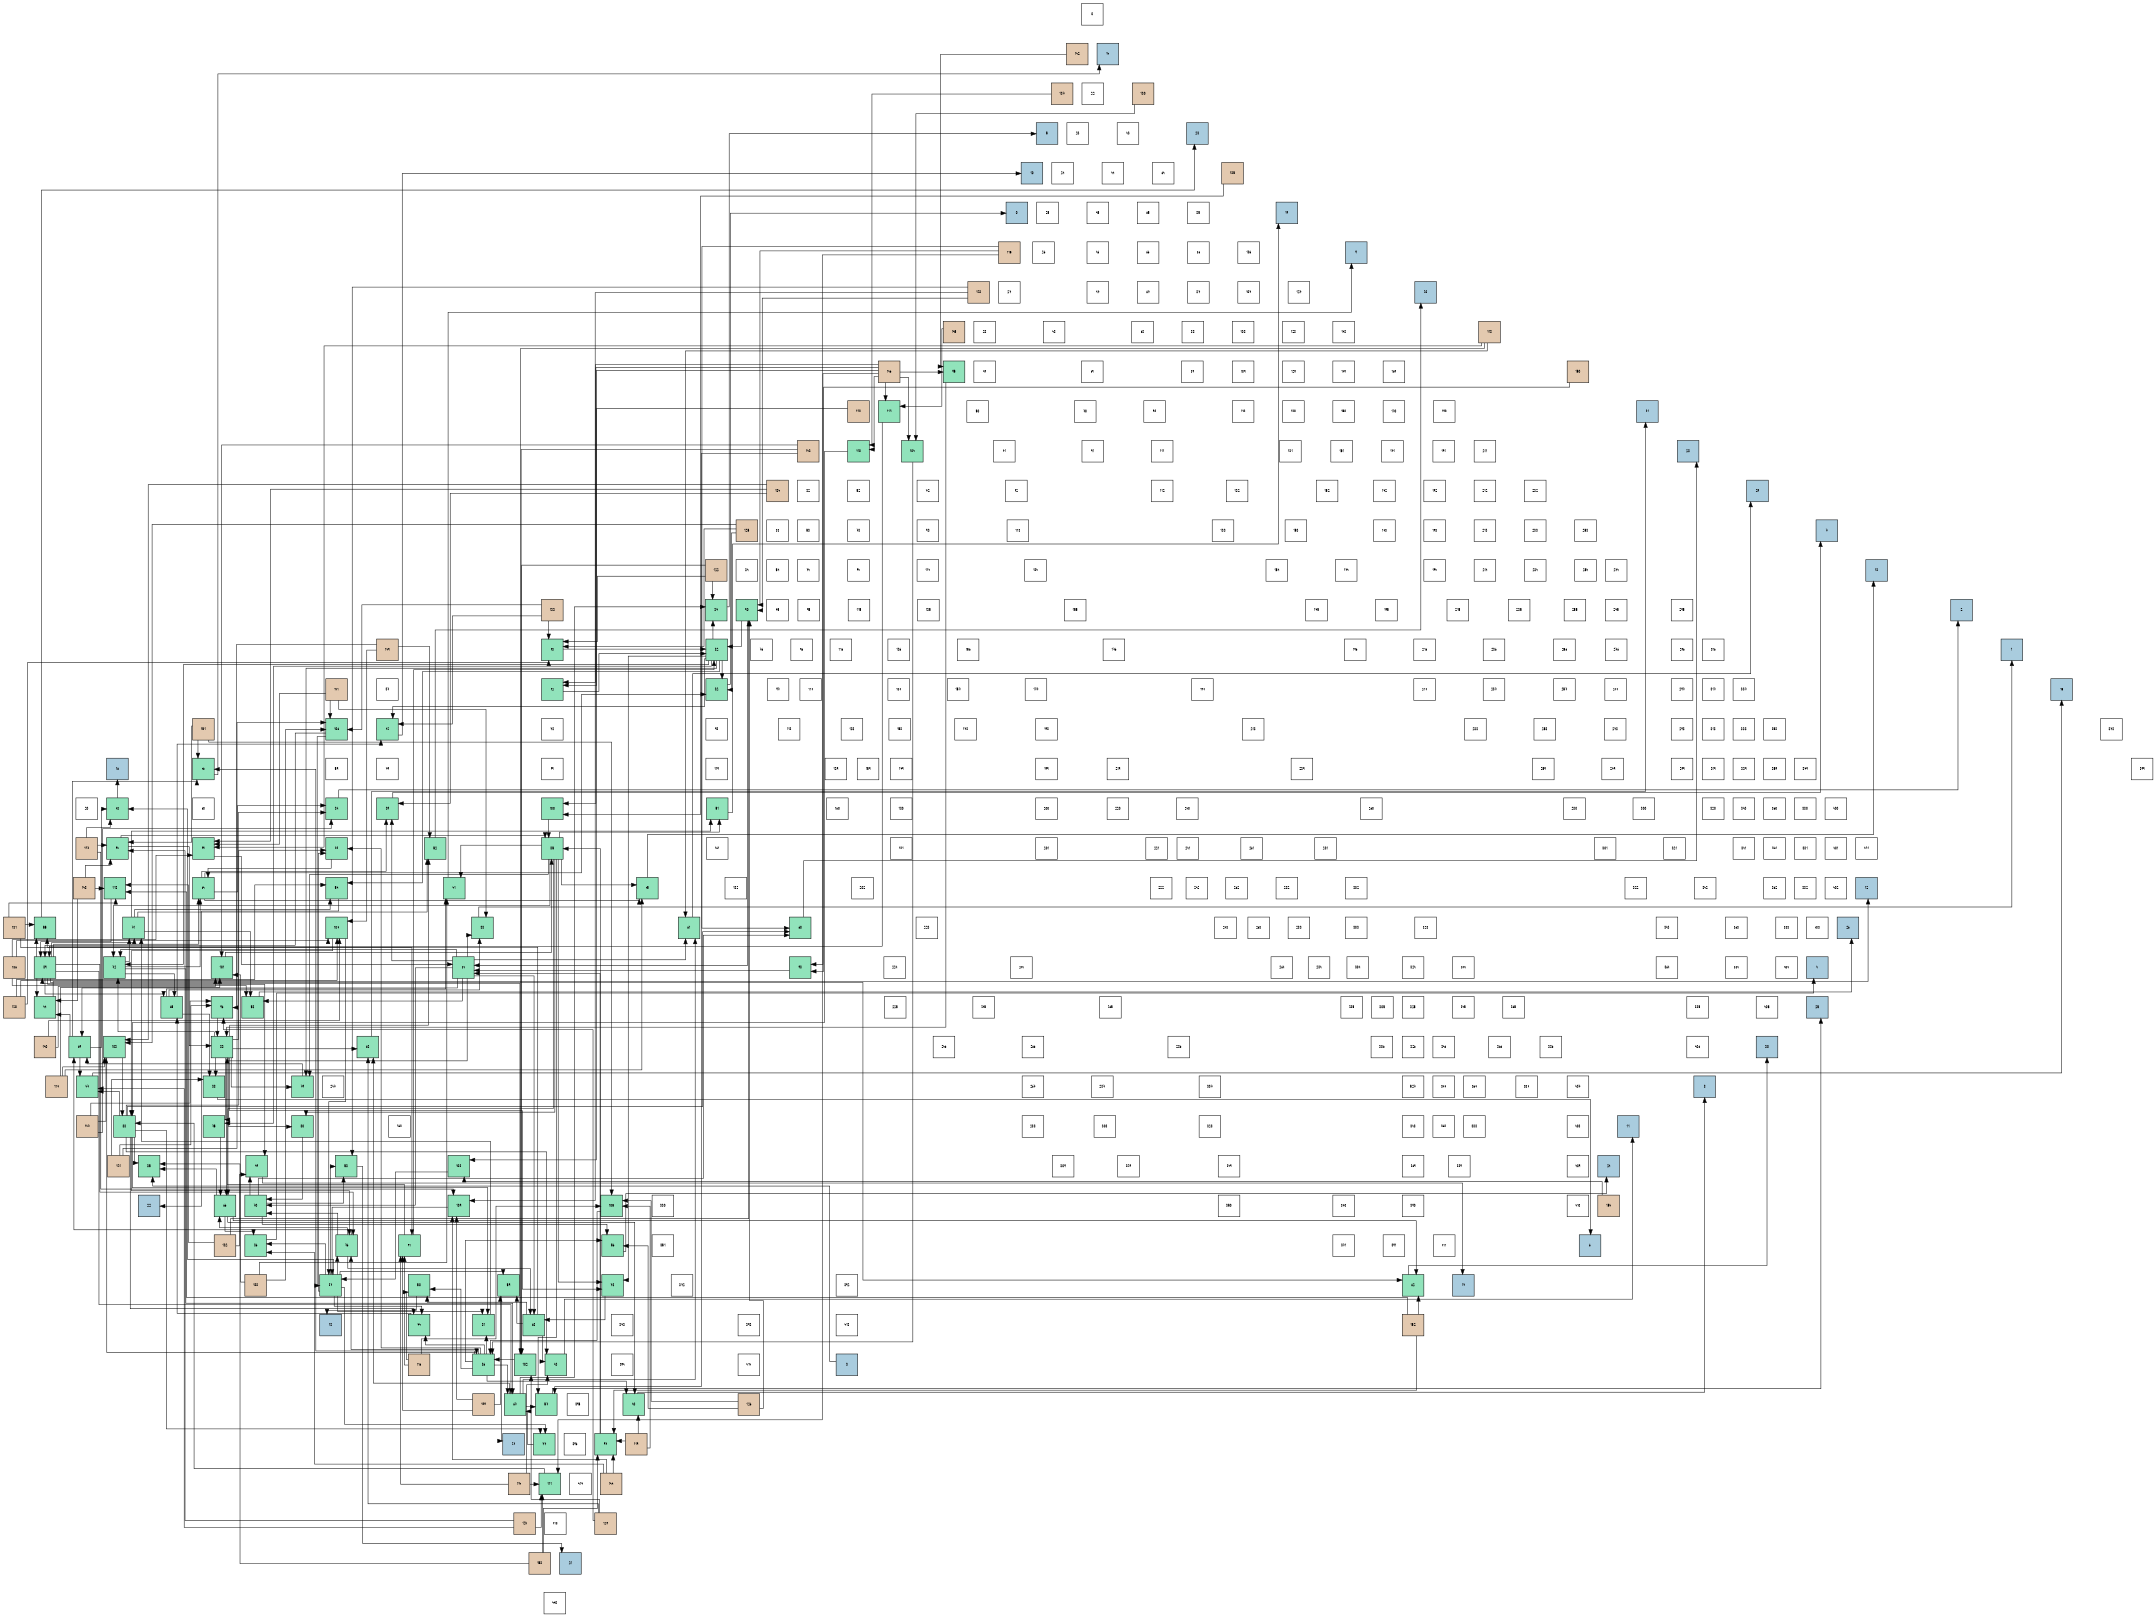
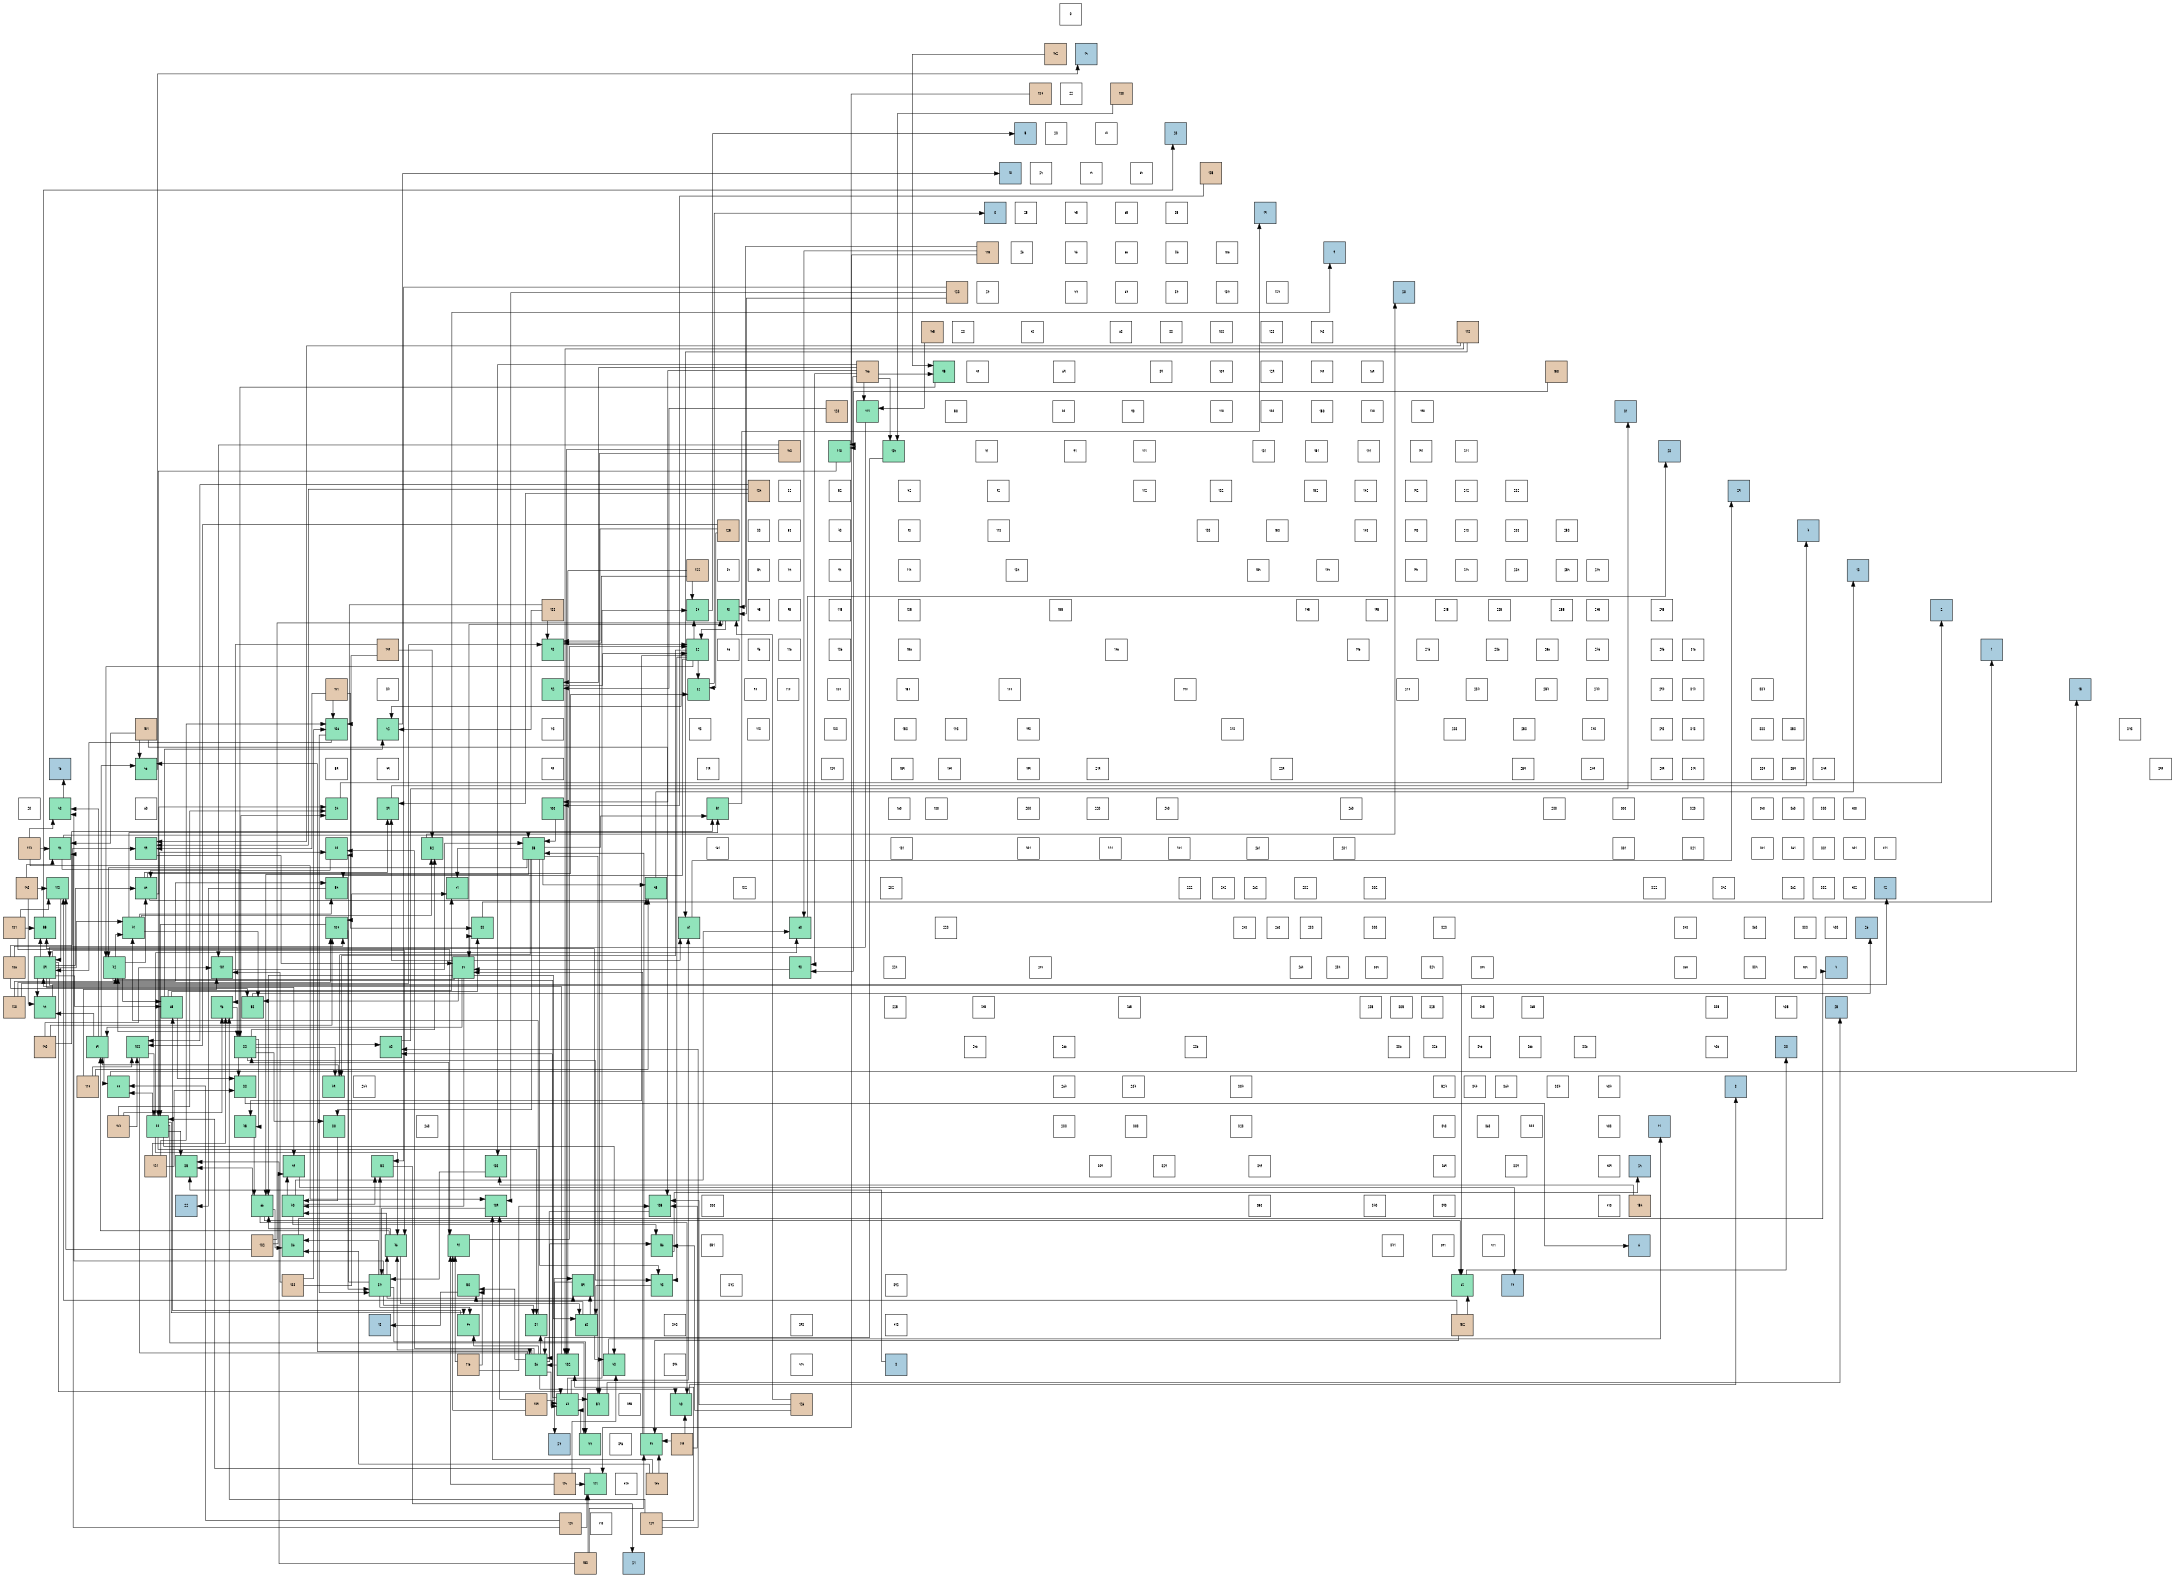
edge "140" -> "51": added
node "440": removed
